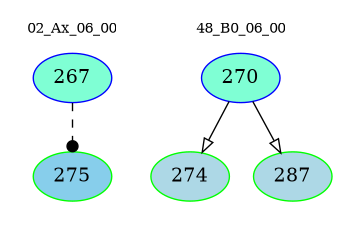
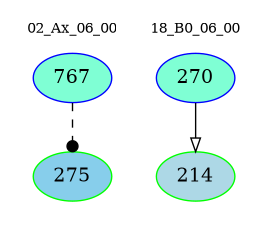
cluster "48_B0_06_00": label "48_B0_06_00" -> "18_B0_06_00"
node "267": label "267" -> "767"
node "274": label "274" -> "214"
node "287": removed
